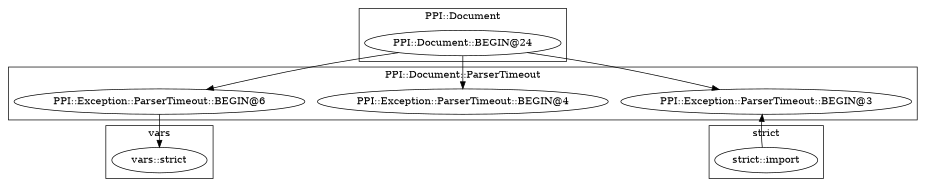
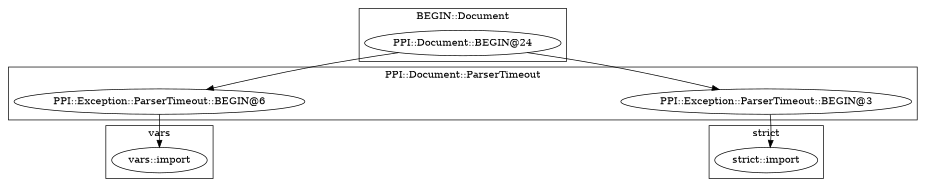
cluster "PPI::Document": label "PPI::Document" -> "BEGIN::Document"
node "PPI::Exception::ParserTimeout::BEGIN@4": removed
edge "strict::import" -> "PPI::Exception::ParserTimeout::BEGIN@3": reversed
node "vars::strict": label "vars::strict" -> "vars::import"
